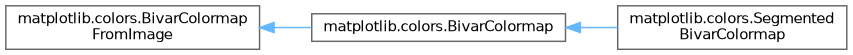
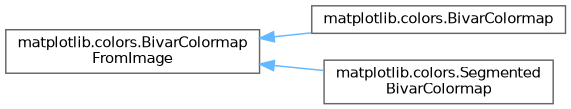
edge "matplotlib.colors.Segmented BivarColormap" -> "matplotlib.colors.BivarColormap": now "matplotlib.colors.Segmented BivarColormap" -> "matplotlib.colors.BivarColormap FromImage"
